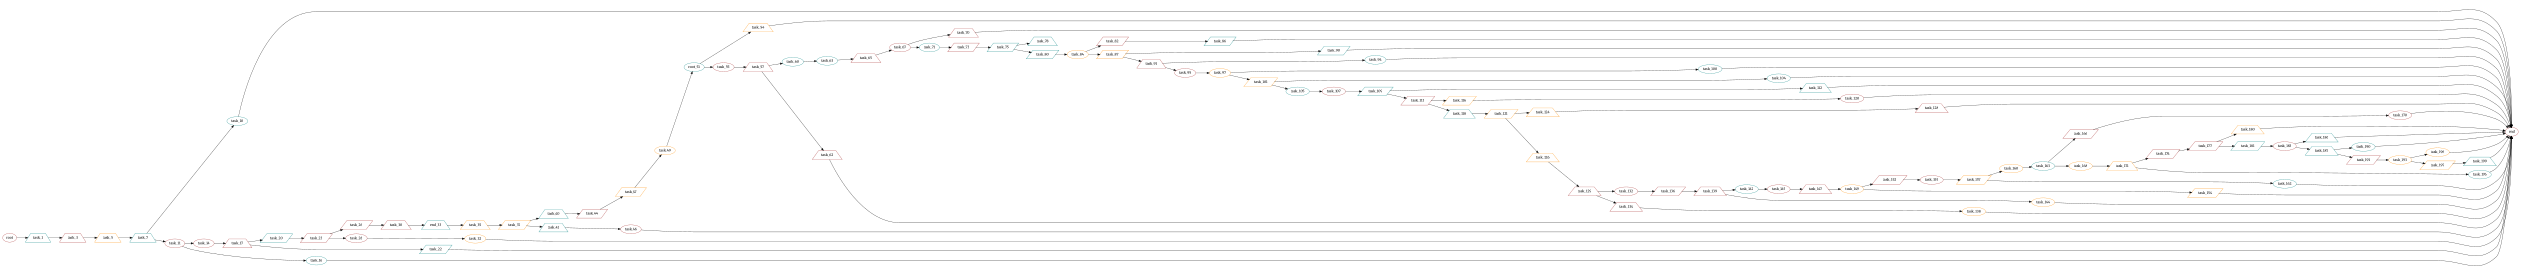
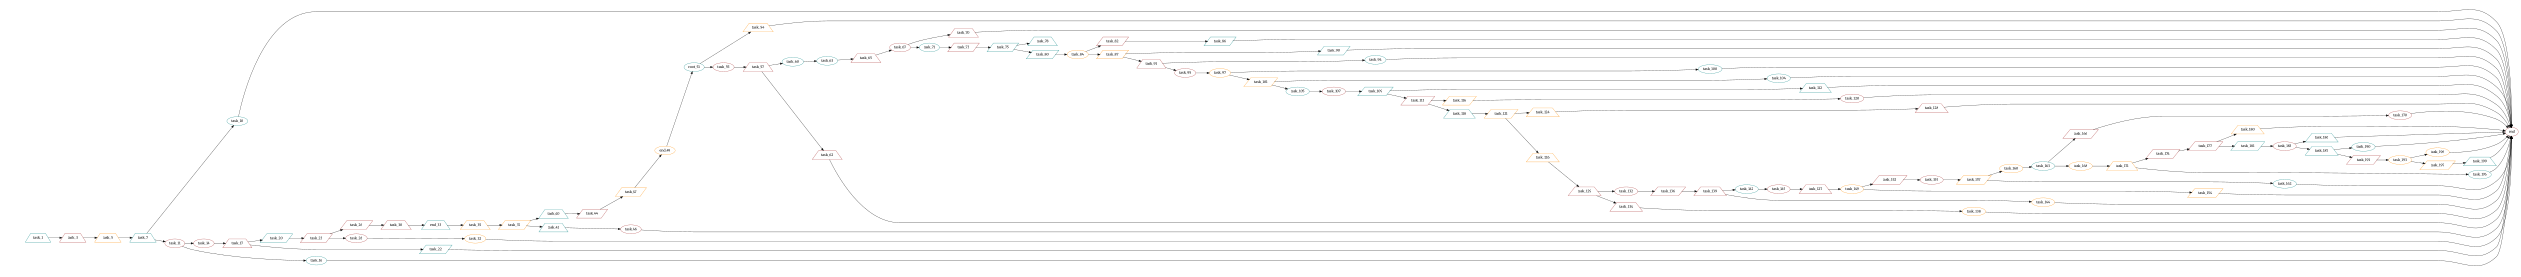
node "task_49": label "task_49" -> "end_49"
node "task_147": label "task_147" -> "task_127"
node "root": removed
